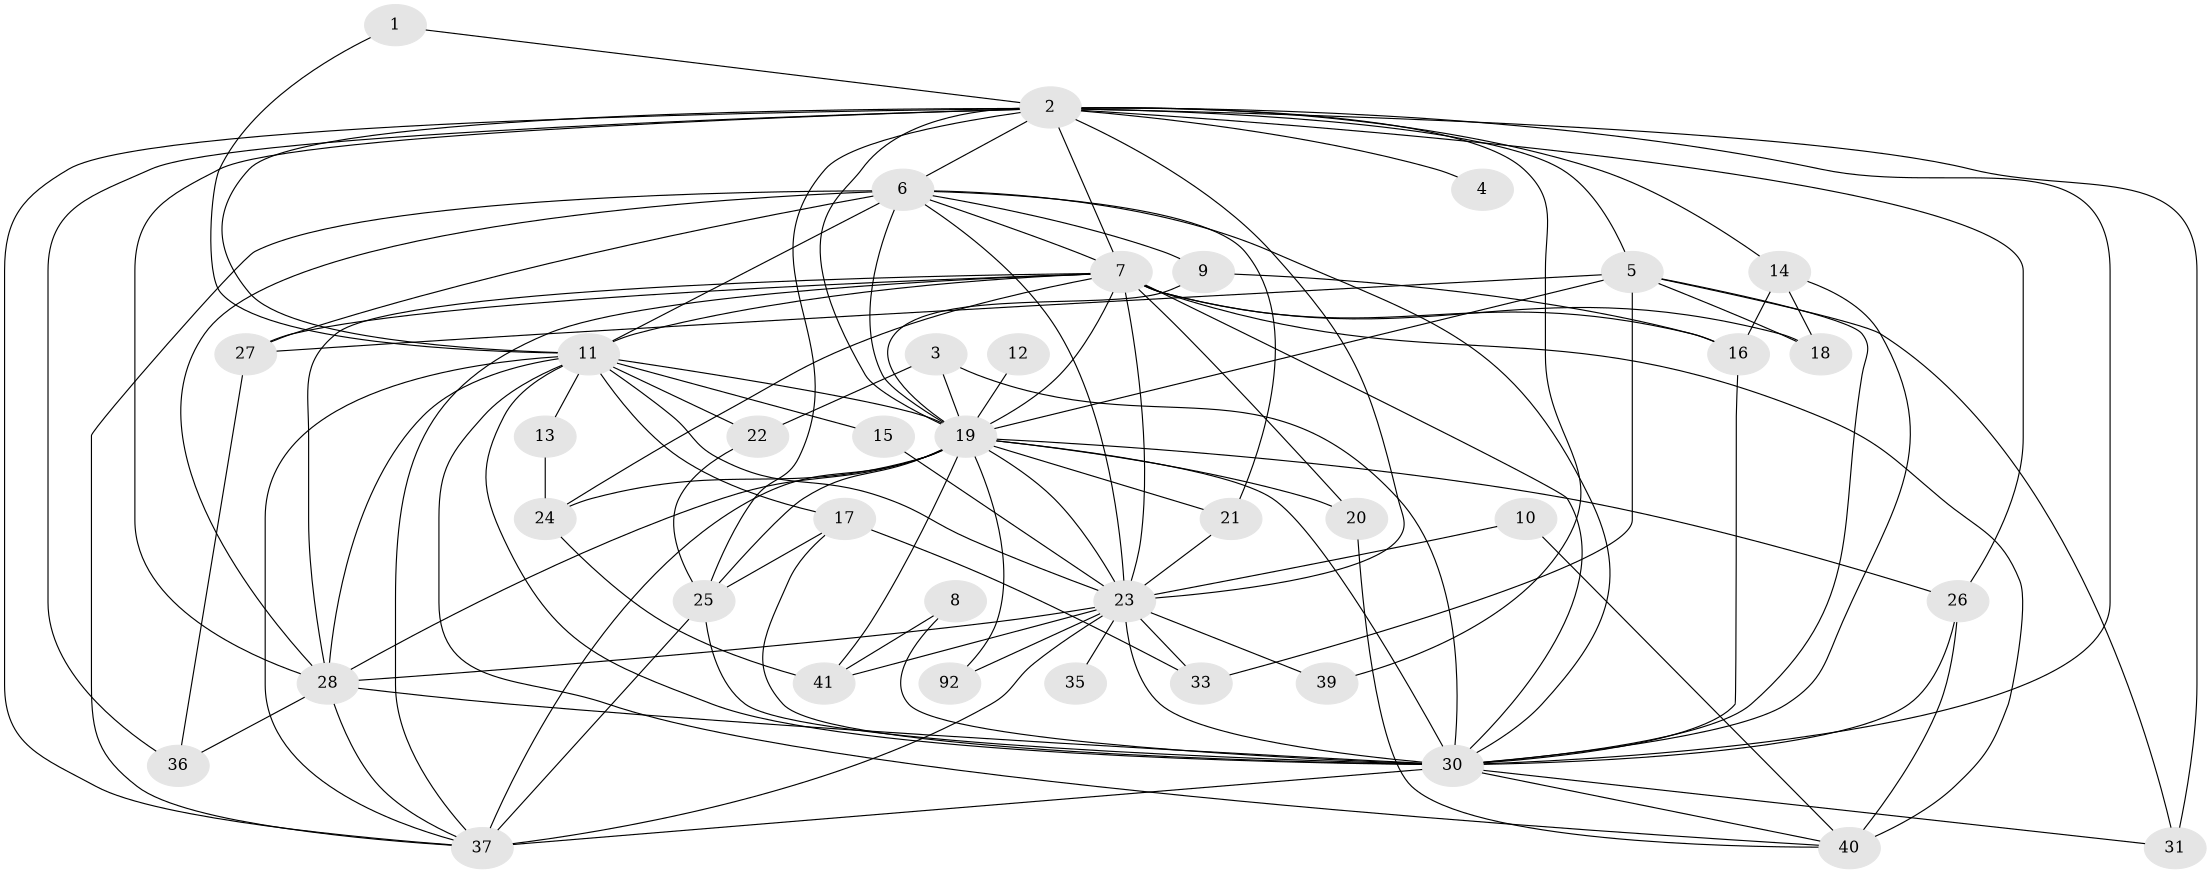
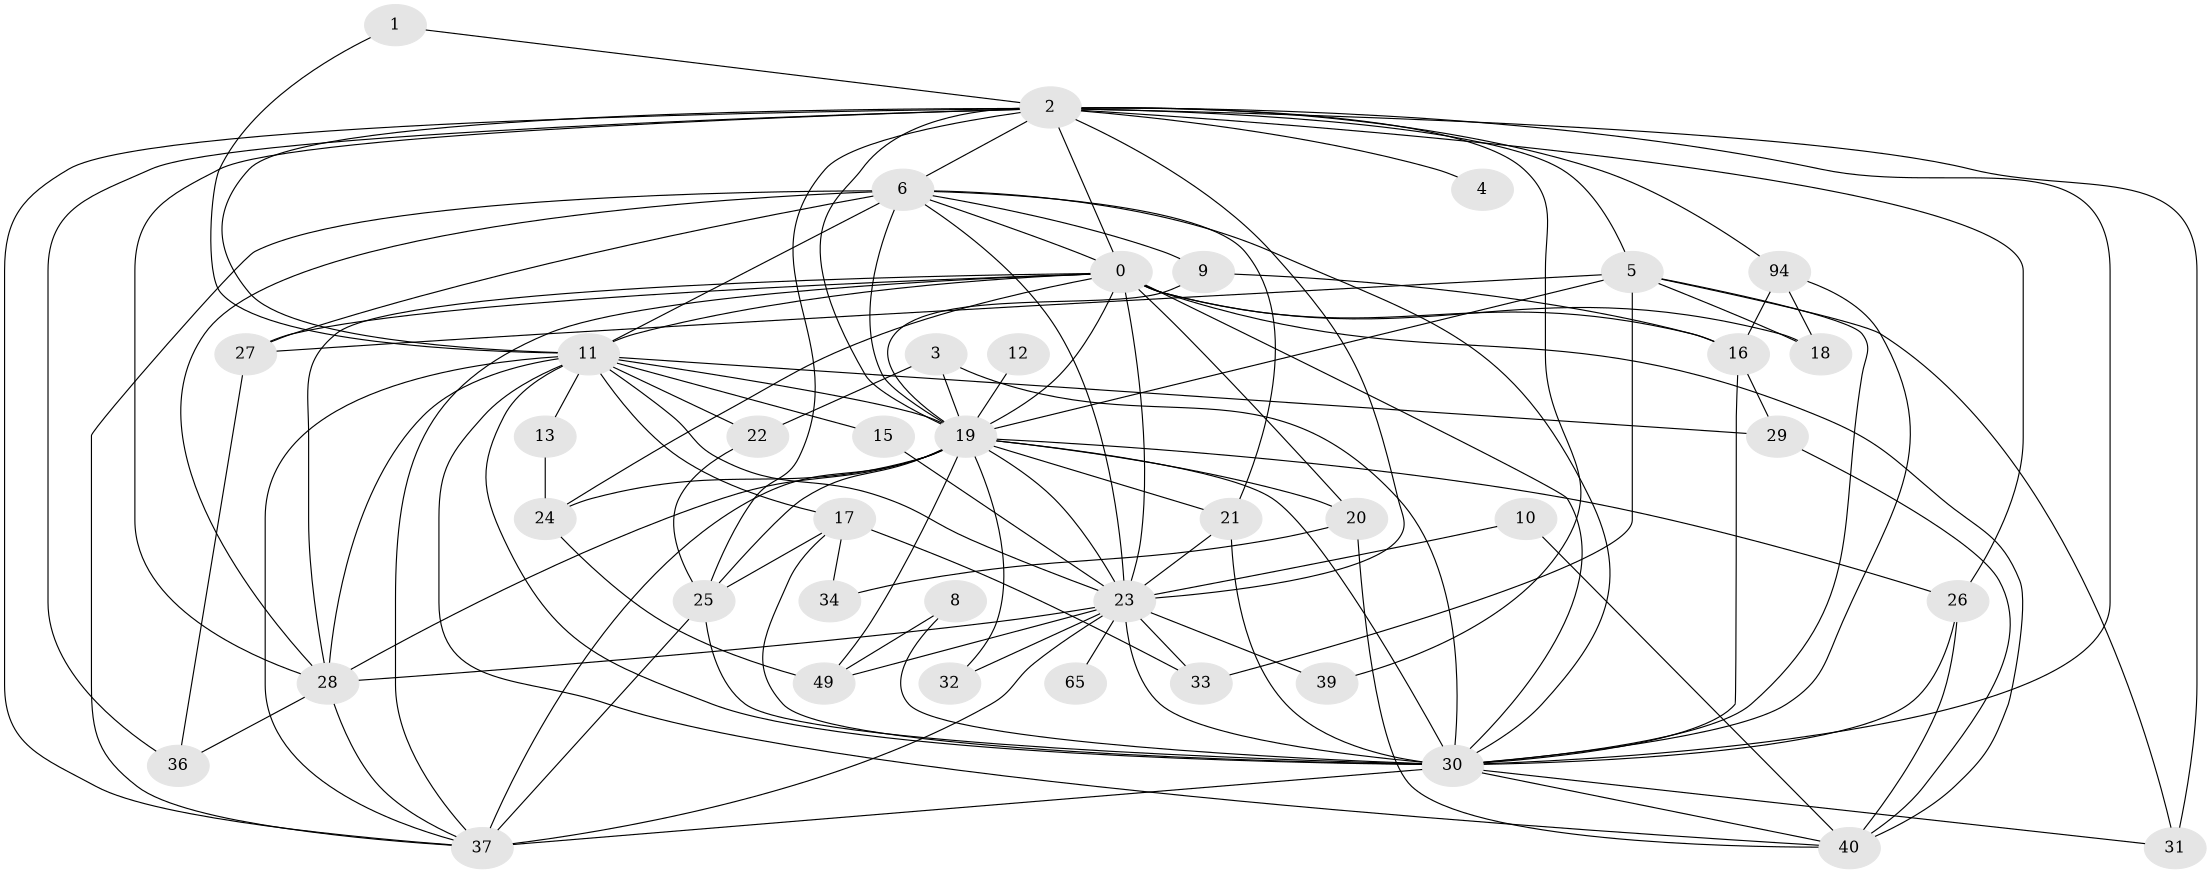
node "7": label "7" -> "0"
node "14": label "14" -> "94"
node "29": added
node "34": added
node "41": label "41" -> "49"
node "92": label "92" -> "32"
node "35": label "35" -> "65"
edge "28" -- "30": now "21" -- "30"
